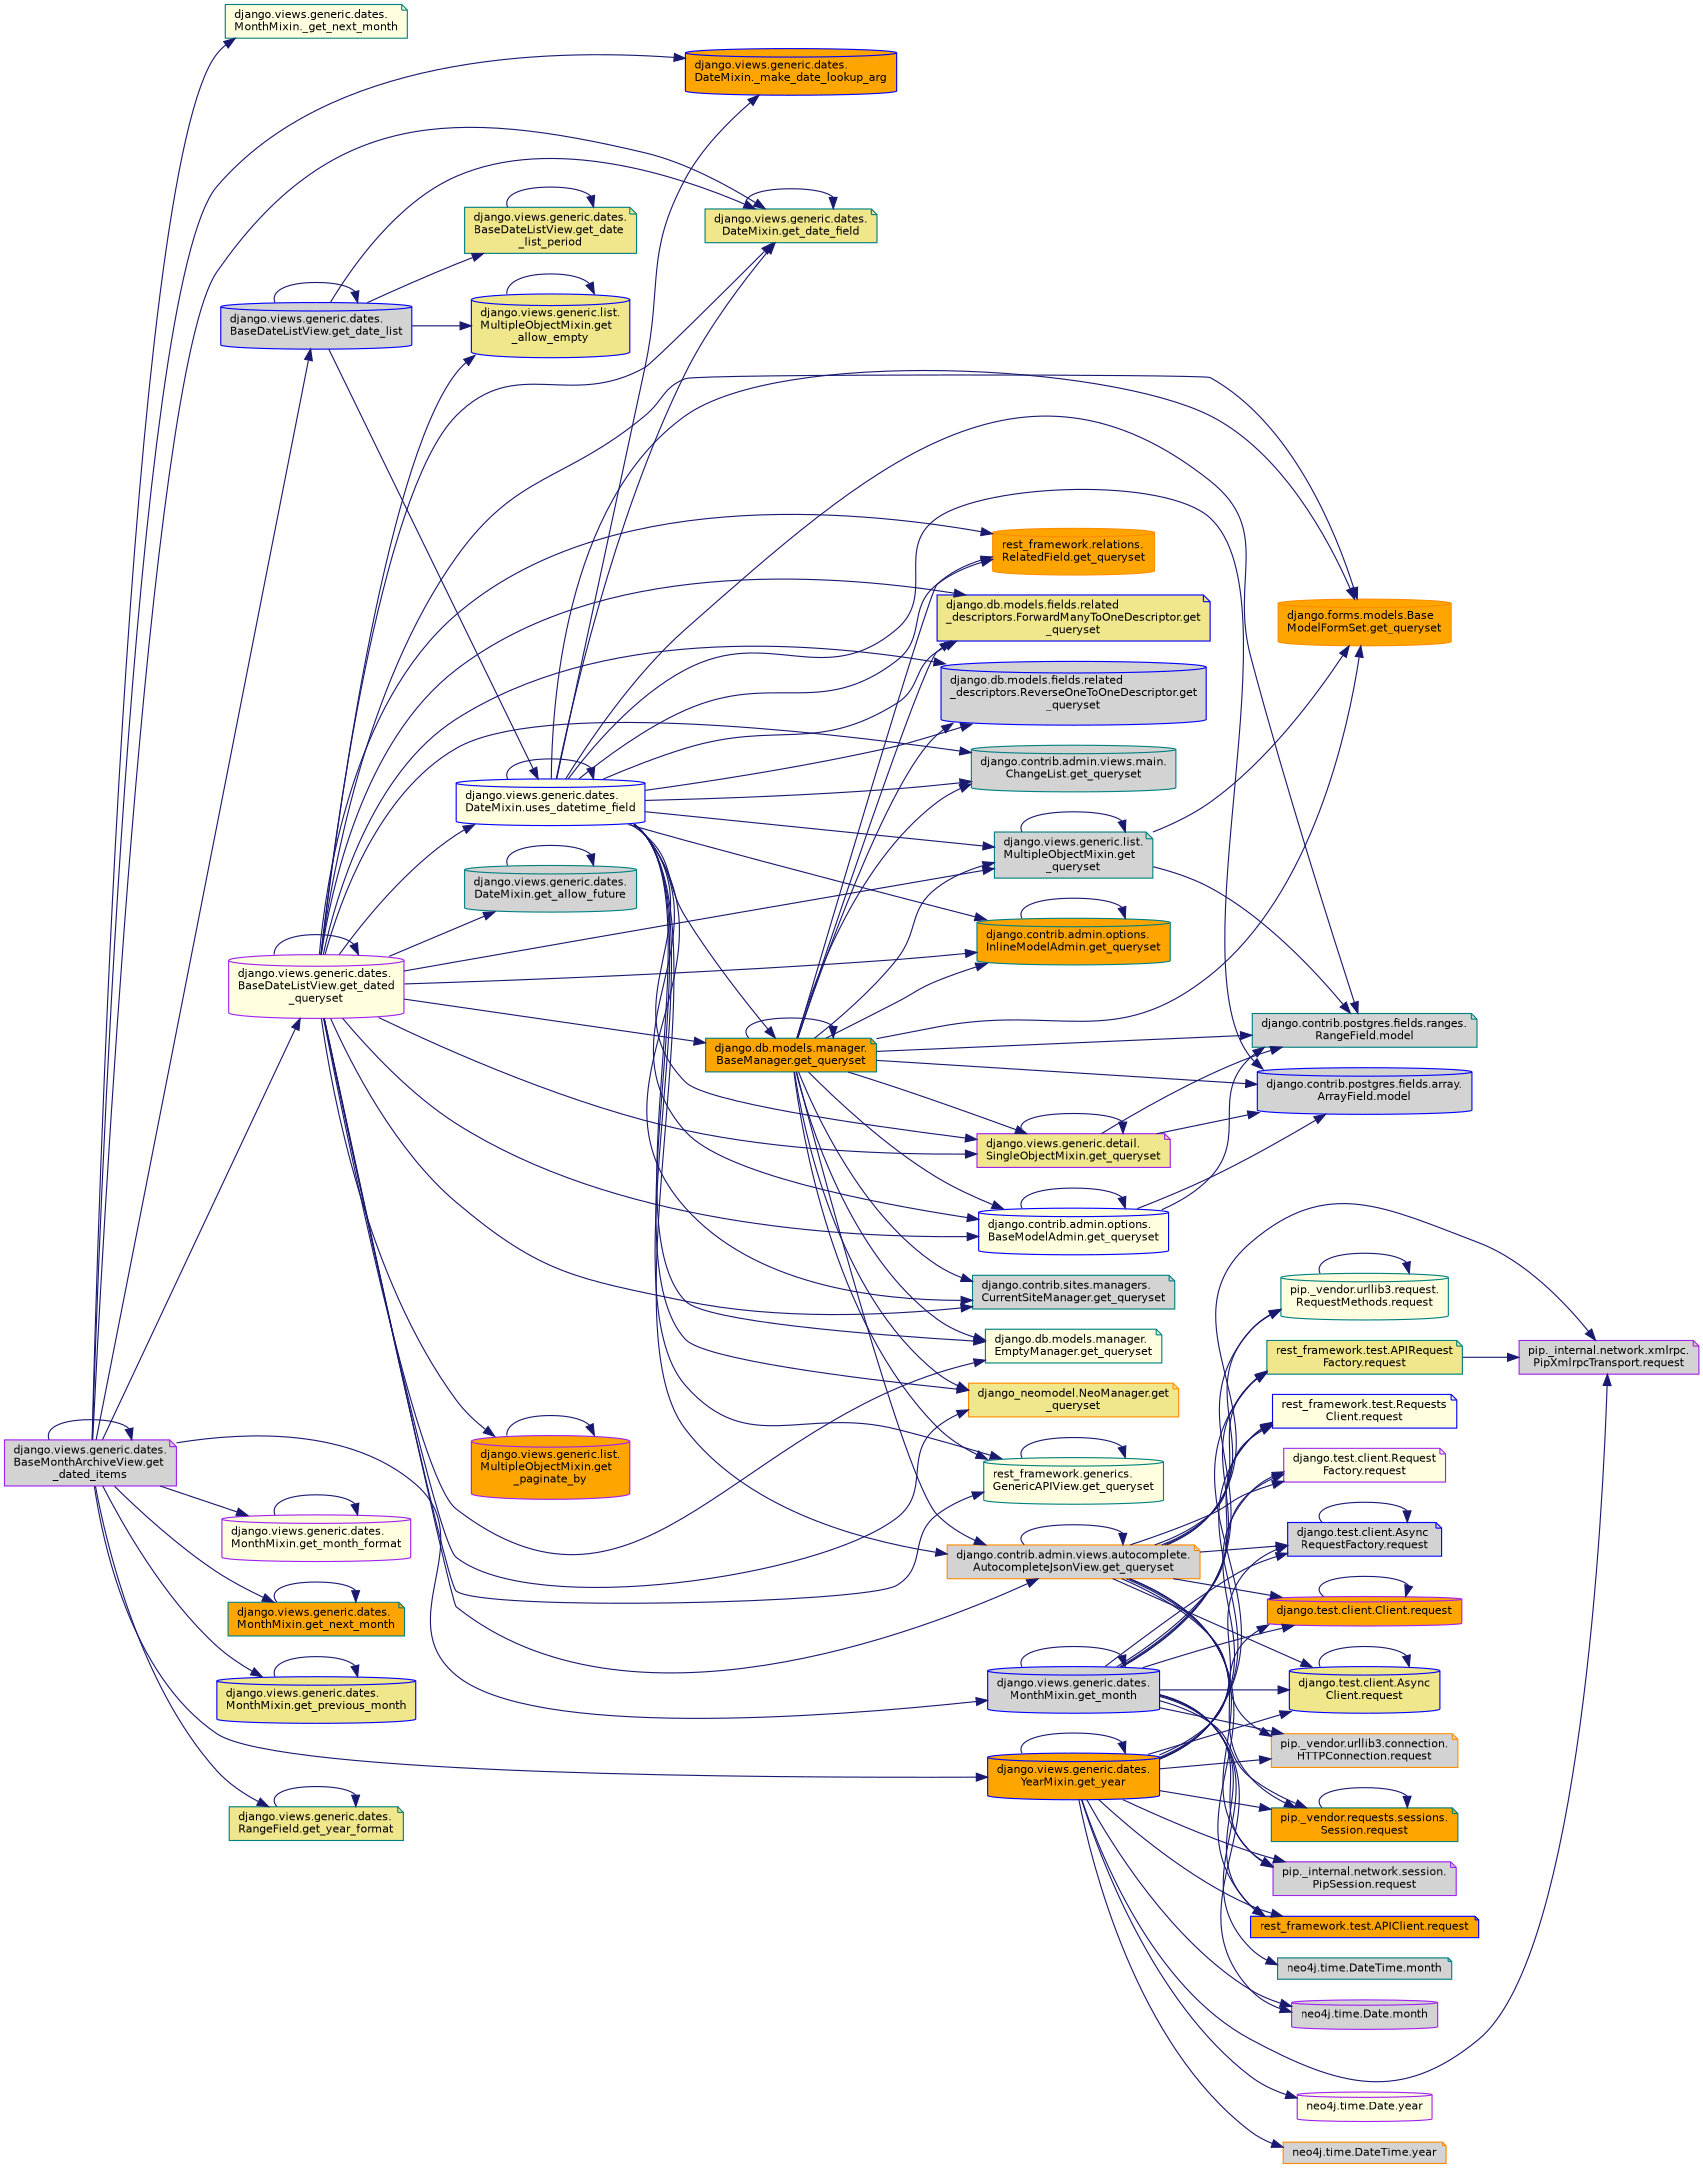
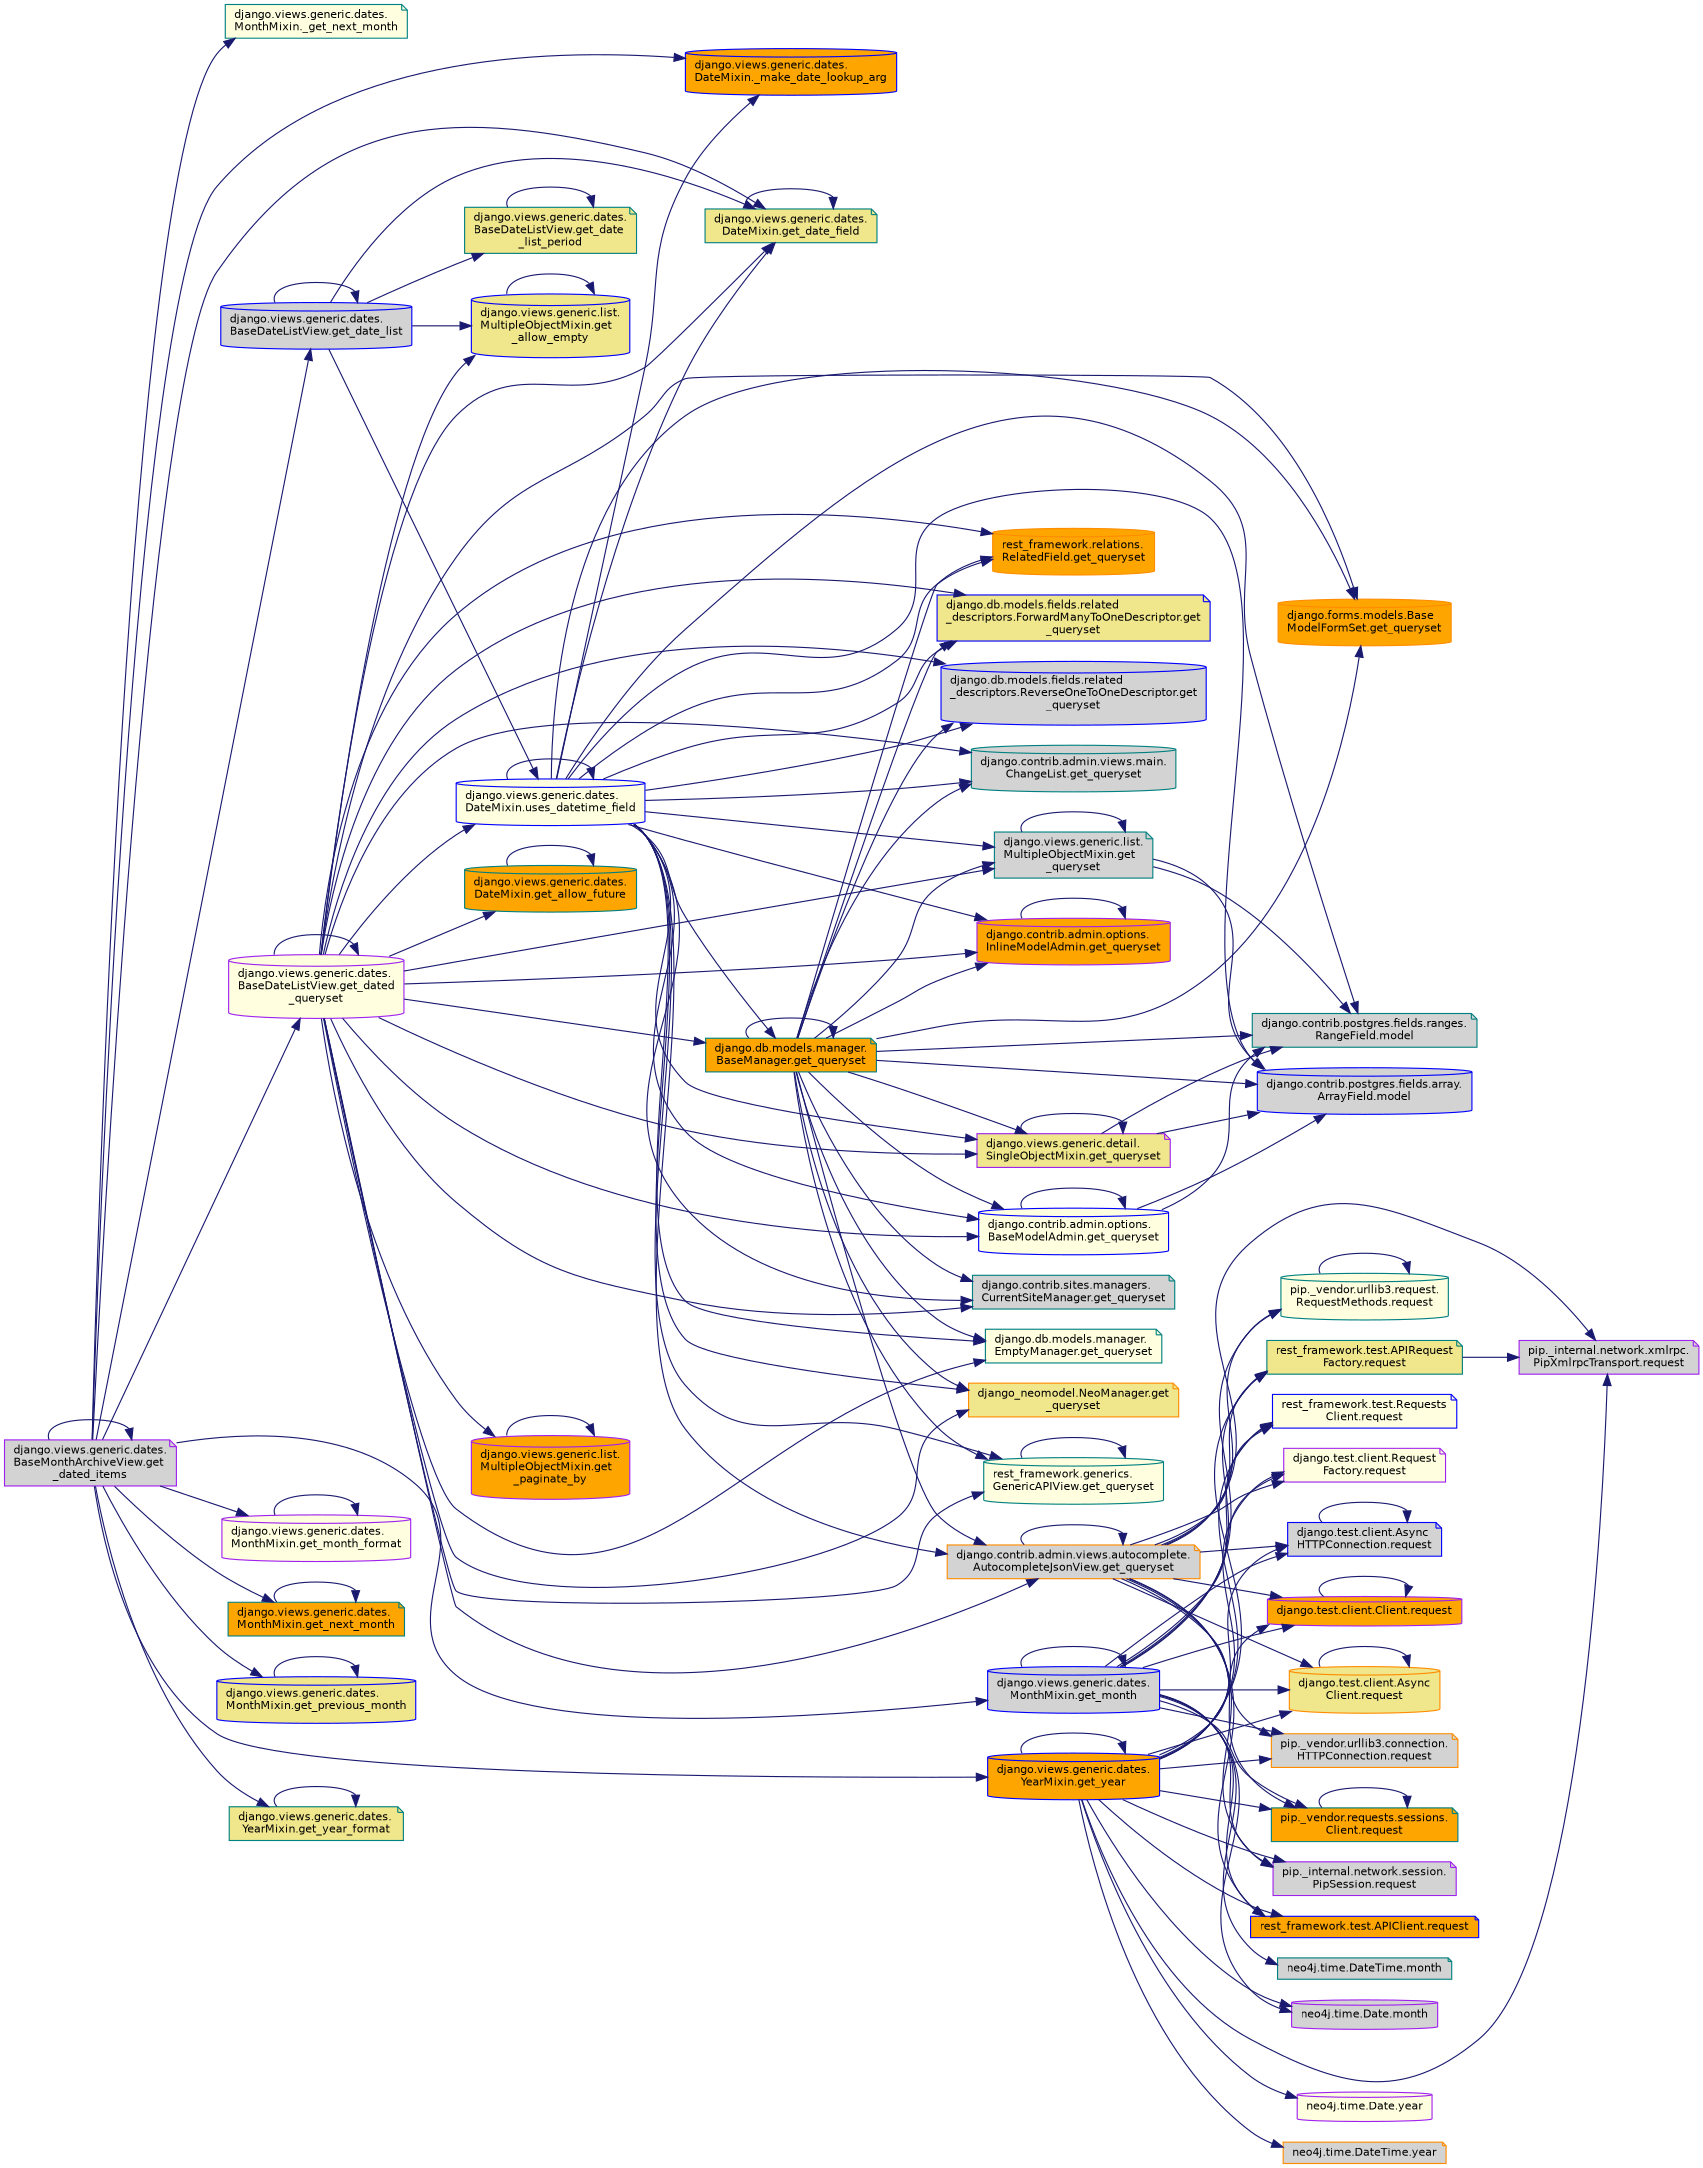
edge "django.views.generic.list. MultipleObjectMixin.get _queryset" -> "django.forms.models.Base ModelFormSet.get_queryset": now "django.views.generic.list. MultipleObjectMixin.get _queryset" -> "django.contrib.postgres.fields.array. ArrayField.model"
node "django.views.generic.dates. DateMixin.get_allow_future": fillcolor lightgrey -> orange
node "django.contrib.admin.options. InlineModelAdmin.get_queryset": color teal -> purple
node "django.test.client.Async RequestFactory.request": label "django.test.client.Async RequestFactory.request" -> "django.test.client.Async HTTPConnection.request"
node "django.test.client.Async Client.request": color blue -> darkorange
node "django.views.generic.dates. RangeField.get_year_format": label "django.views.generic.dates. RangeField.get_year_format" -> "django.views.generic.dates. YearMixin.get_year_format"
node "pip._vendor.requests.sessions. Session.request": label "pip._vendor.requests.sessions. Session.request" -> "pip._vendor.requests.sessions. Client.request"
